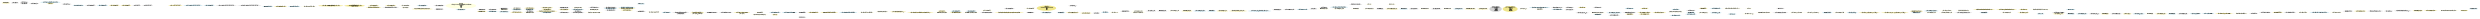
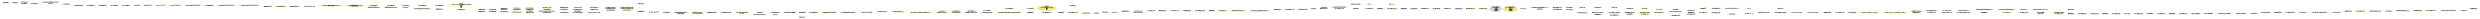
node "(<operator>.or,addr[1] | addr[2] | addr[3] | addr[4])": added
node "(<operator>.equals,v19 == 3)": added
node "(<operator>.assignment,v16 = 24)": added
node "(<operator>.and,v24 & 0xFFFFFBFF)": added
node "(<operator>.assignment,v24 = v15->flags)": fillcolor khaki -> lightblue
